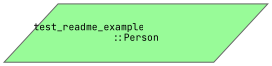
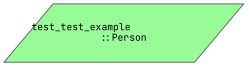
node "test_readme_example ::Person": label "test_readme_example ::Person" -> "test_test_example ::Person"
